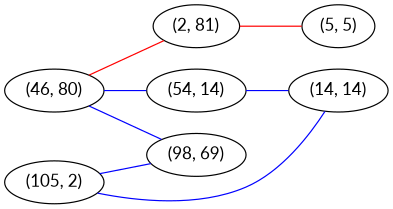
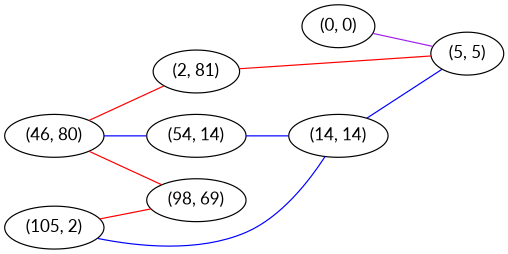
node "(0, 0)": added
edge "(5, 5)" -- "(14, 14)": added
edge "(46, 80)" -- "(98, 69)": color blue -> red
edge "(98, 69)" -- "(105, 2)": color blue -> red
